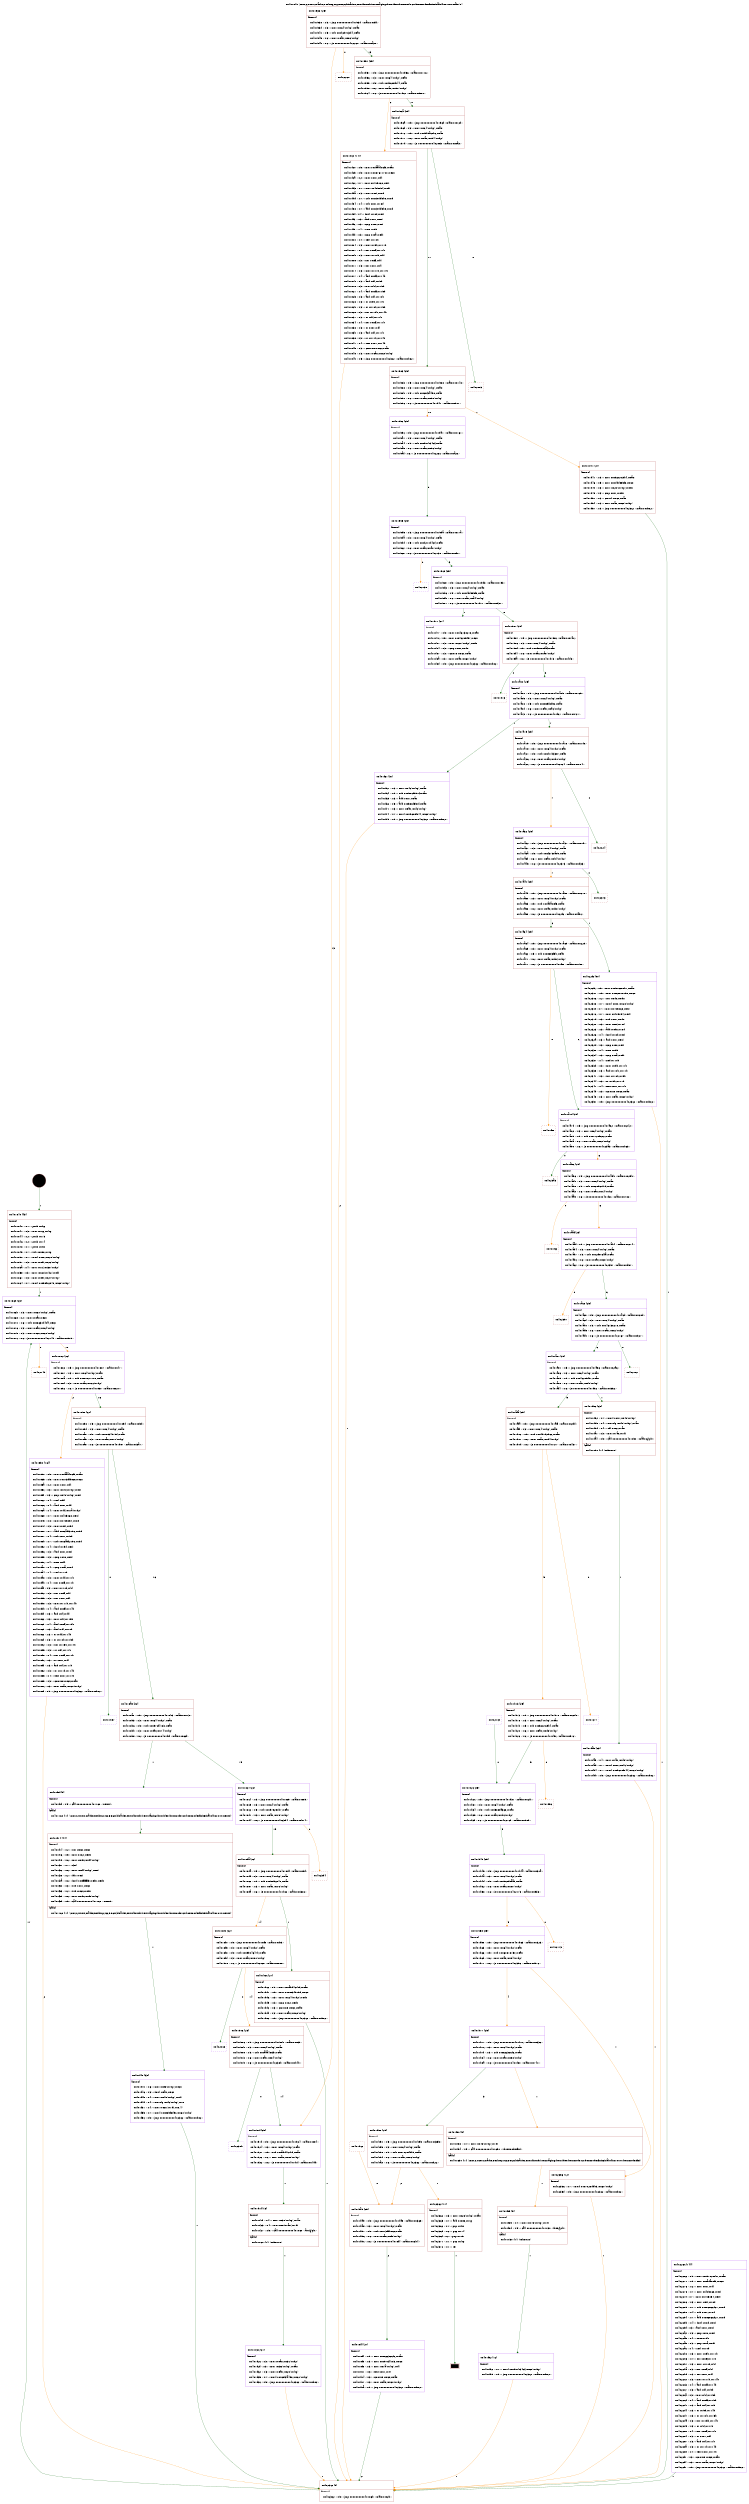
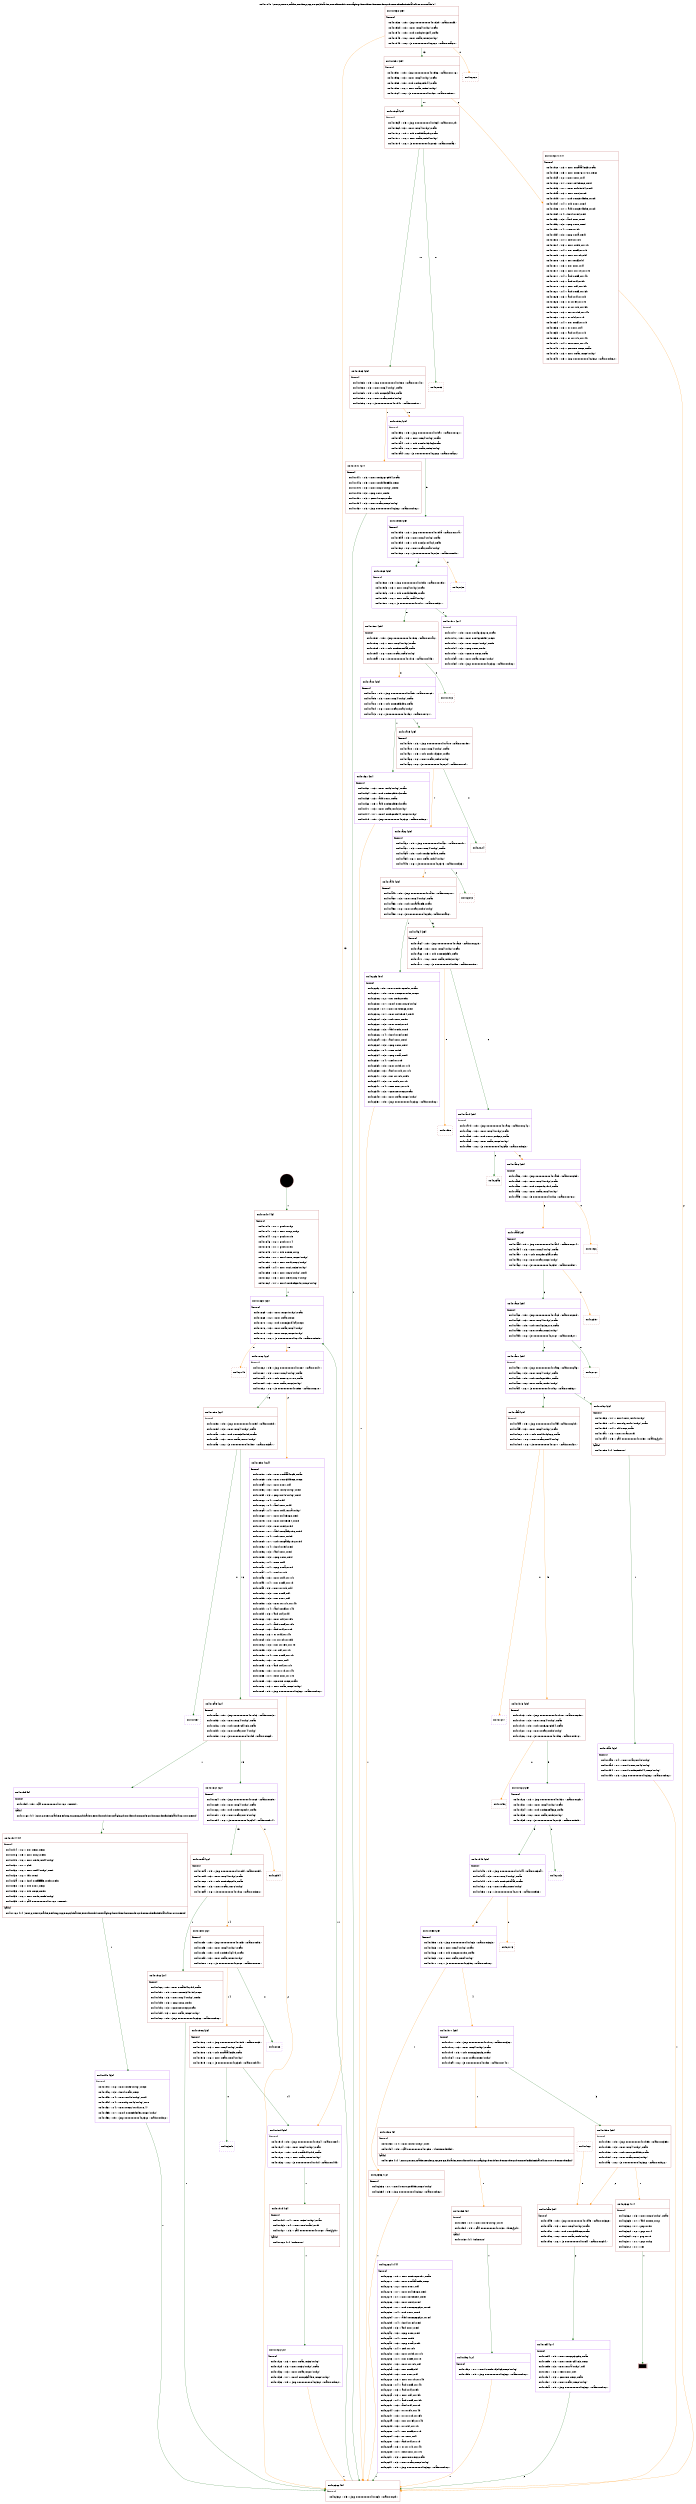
edge "0x4019e7 [25]" -> "0x401a00 [25]": color darkgreen -> darkorange
edge "0x4021cb" -> "0x401b2c [25]": reversed
